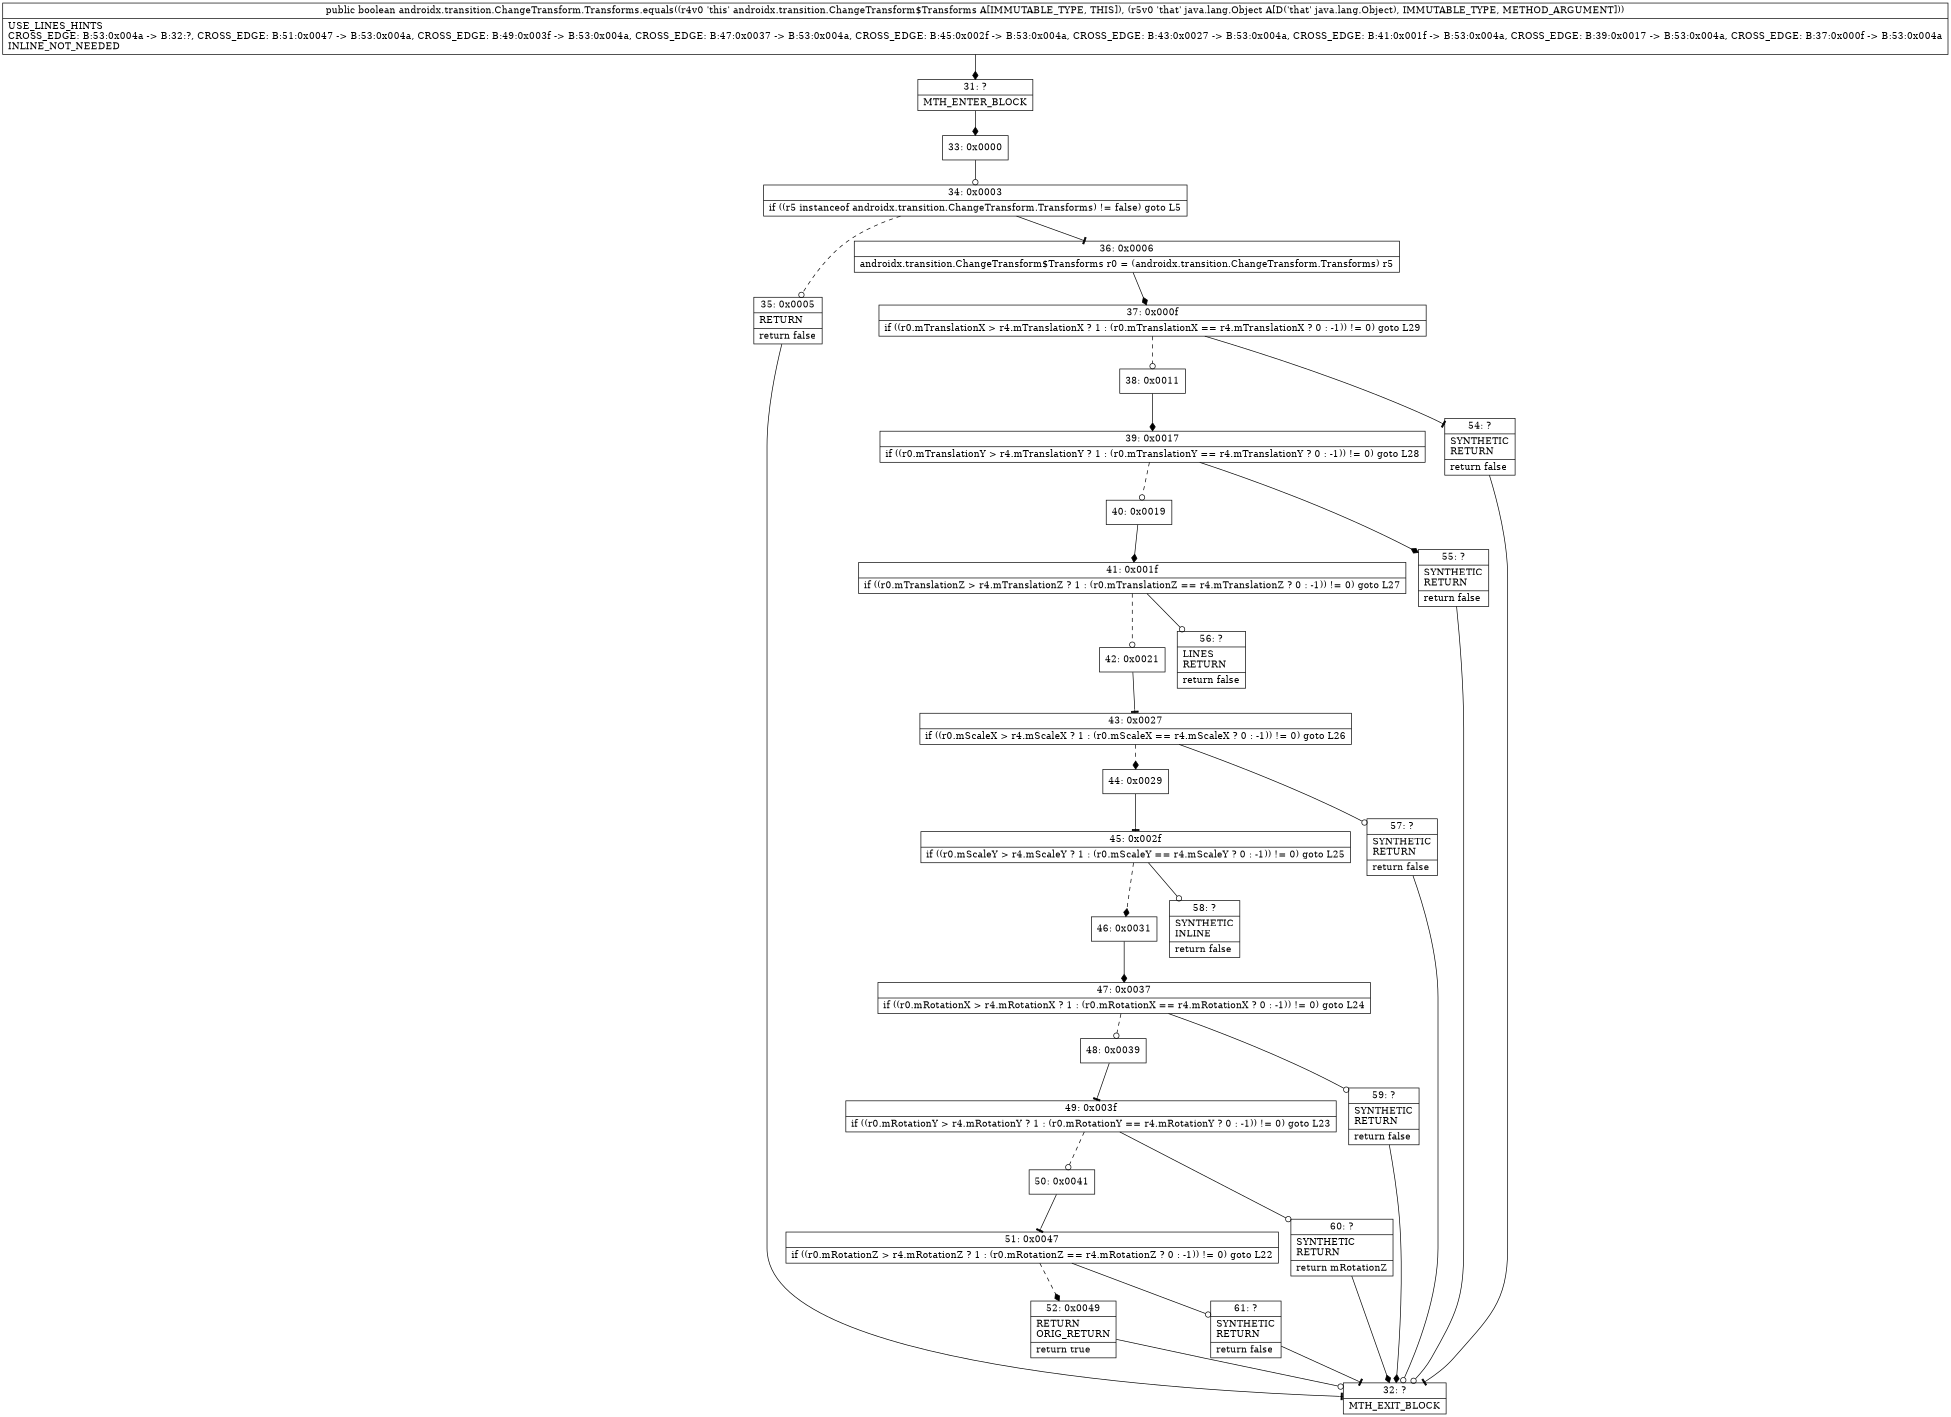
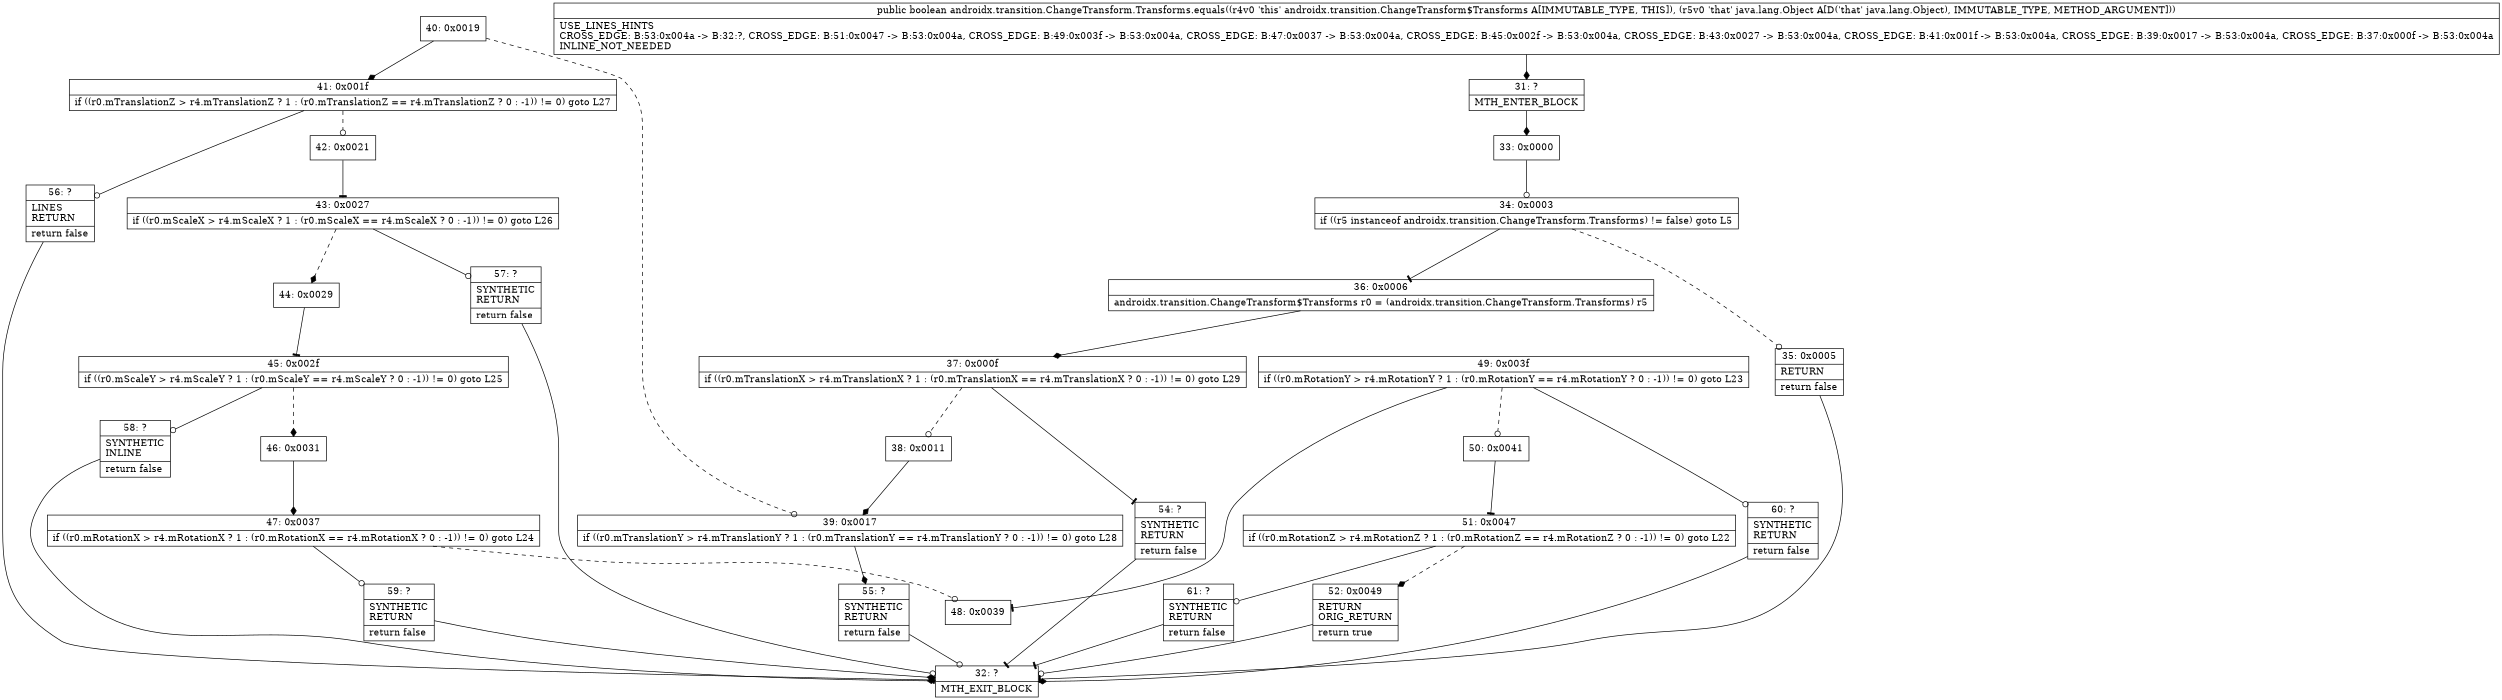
edge "39: 0x0017" -> "40: 0x0019": reversed
edge "58: ?" -> "32: ?": added
edge "56: ?" -> "32: ?": added
edge "48: 0x0039" -> "49: 0x003f": reversed
node "60: ?": text "return mRotationZ" -> "return false"
